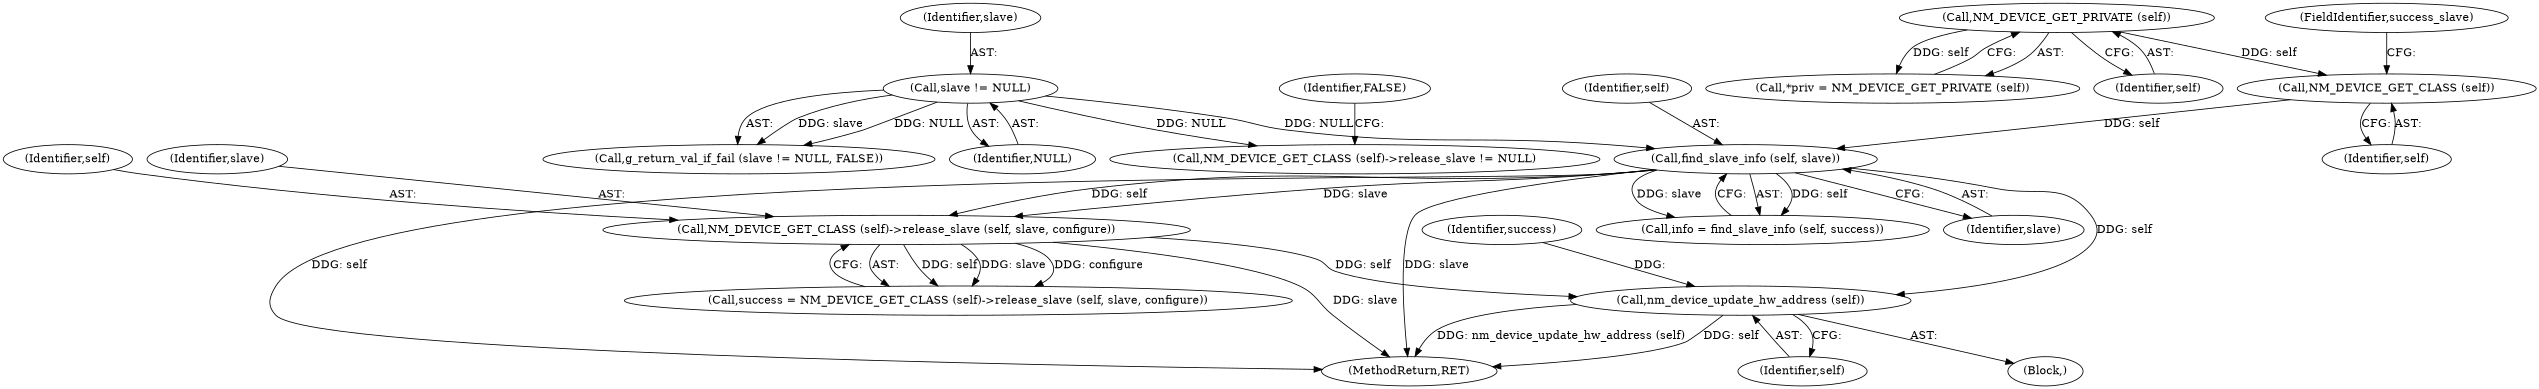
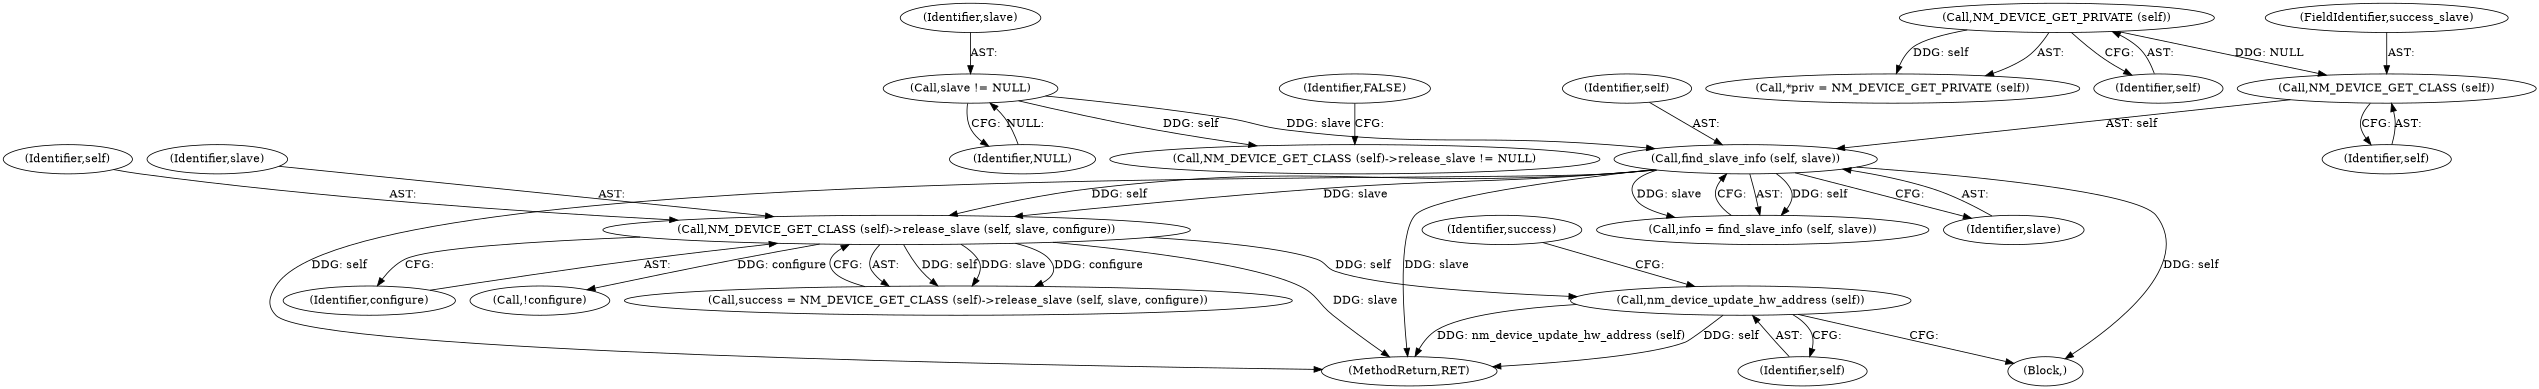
edge "(Call,NM_DEVICE_GET_PRIVATE (self))" -> "(Call,NM_DEVICE_GET_CLASS (self))": label "DDG: self" -> "DDG: NULL"
edge "(FieldIdentifier,success_slave)" -> "(Call,NM_DEVICE_GET_CLASS (self))": label "CFG: " -> "AST: "
edge "(Call,*priv = NM_DEVICE_GET_PRIVATE (self))" -> "(Call,NM_DEVICE_GET_PRIVATE (self))": removed, label "CFG:"
edge "(Call,slave != NULL)" -> "(Identifier,NULL)": label "AST: " -> "CFG: "
edge "(Identifier,NULL)" -> "(Call,slave != NULL)": label "AST: " -> "NULL: "
edge "(Call,slave != NULL)" -> "(Call,NM_DEVICE_GET_CLASS (self)->release_slave != NULL)": label "DDG: NULL" -> "DDG: self"
edge "(Call,slave != NULL)" -> "(Call,find_slave_info (self, slave))": label "DDG: NULL" -> "DDG: slave"
edge "(Call,NM_DEVICE_GET_CLASS (self))" -> "(Call,find_slave_info (self, slave))": label "DDG: self" -> "AST: self"
node "(Call,g_return_val_if_fail (slave != NULL, FALSE))": removed
edge "(Call,find_slave_info (self, slave))" -> "(Call,nm_device_update_hw_address (self))": now "(Call,find_slave_info (self, slave))" -> "(Block,)"
node "(Call,info = find_slave_info (self, success))": label "(Call,info = find_slave_info (self, success))" -> "(Call,info = find_slave_info (self, slave))"
edge "(Identifier,success)" -> "(Call,nm_device_update_hw_address (self))": label "DDG: " -> "CFG: "
node "(Identifier,configure)": added
node "(Call,!configure)": added
edge "(Call,nm_device_update_hw_address (self))" -> "(Block,)": label "AST: " -> "CFG: "
